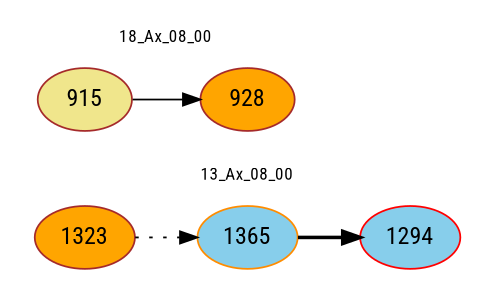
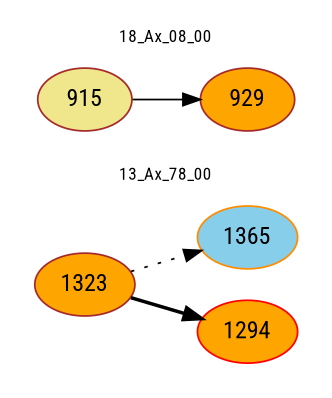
node "928": label "928" -> "929"
cluster "13_Ax_08_00": label "13_Ax_08_00" -> "13_Ax_78_00"
edge "1365" -> "1294": now "1323" -> "1294"
node "1294": fillcolor skyblue -> orange
